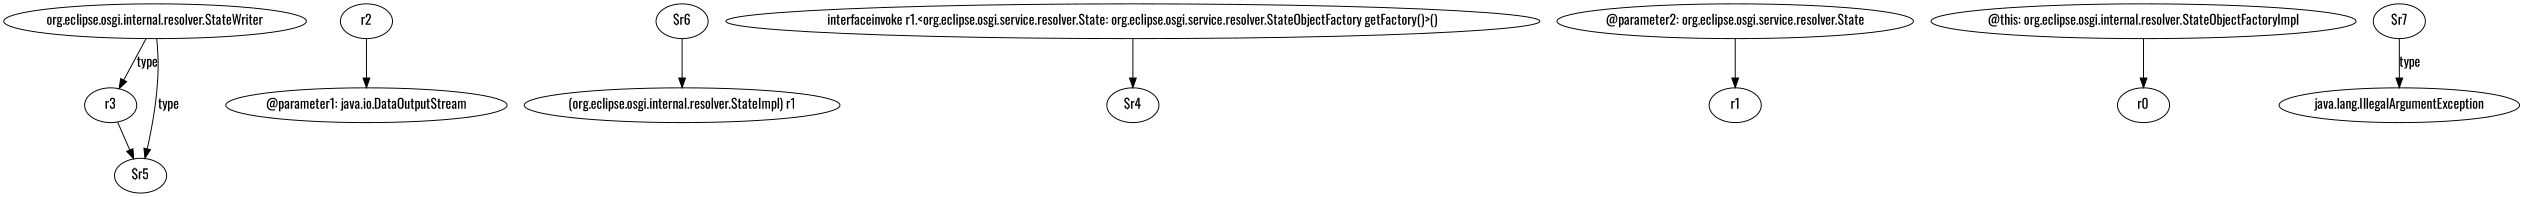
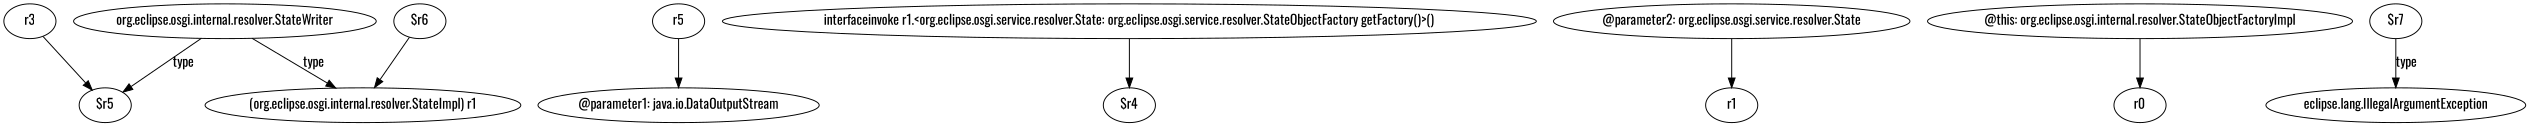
node "r2": label "r2" -> "r5"
edge "org.eclipse.osgi.internal.resolver.StateWriter" -> "r3": now "org.eclipse.osgi.internal.resolver.StateWriter" -> "(org.eclipse.osgi.internal.resolver.StateImpl) r1"
node "java.lang.IllegalArgumentException": label "java.lang.IllegalArgumentException" -> "eclipse.lang.IllegalArgumentException"
